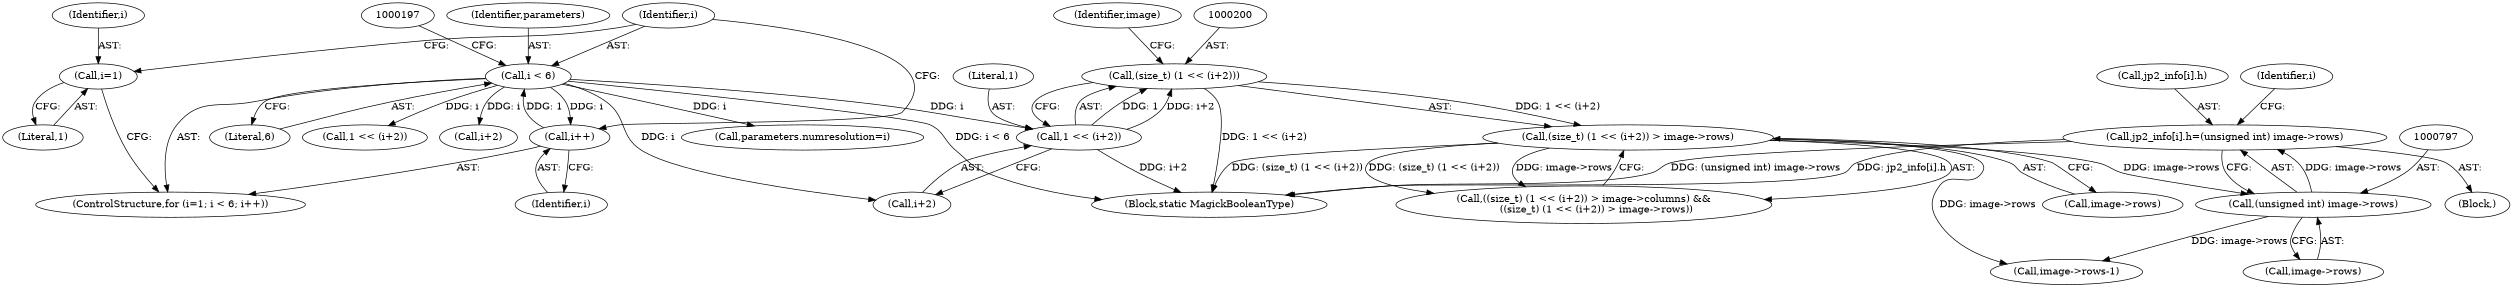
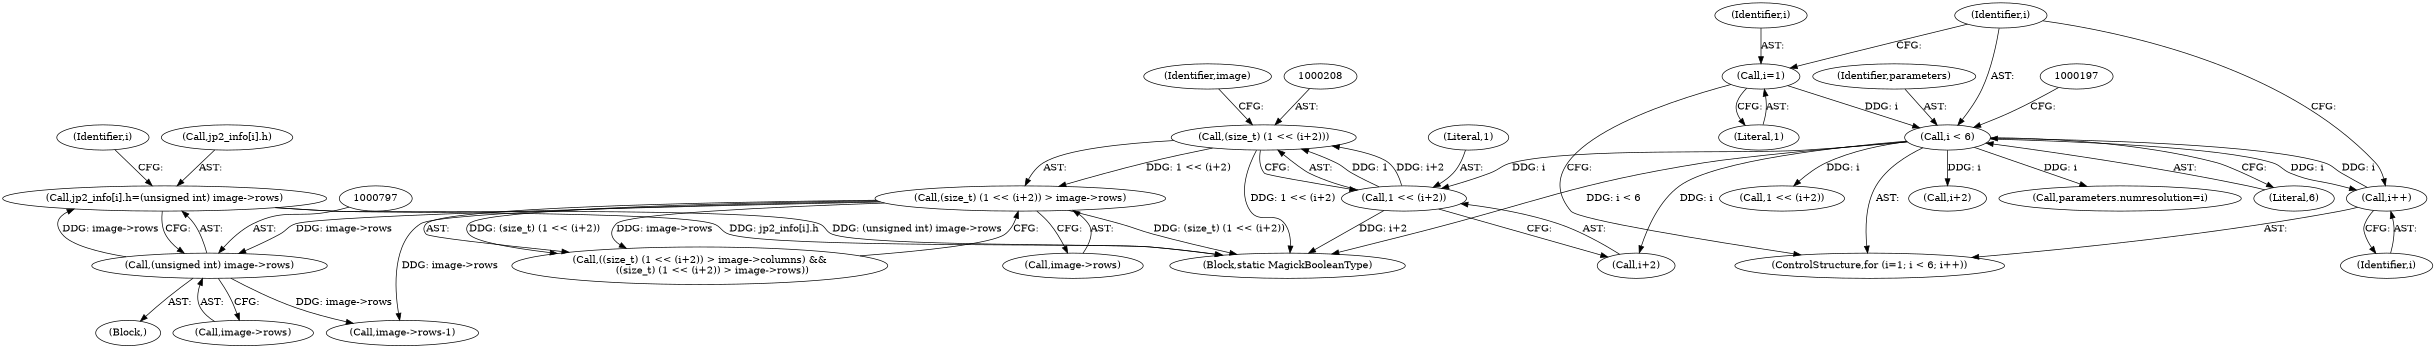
node "1000200": label "1000200" -> "1000208"
edge "(Call,i=1)" -> "(Call,i < 6)": added, label "DDG: i"
edge "(Call,i++)" -> "(Call,i < 6)": label "DDG: 1" -> "DDG: i"
edge "(Call,jp2_info[i].h=(unsigned int) image->rows)" -> "(Block,)": now "(Call,(unsigned int) image->rows)" -> "(Block,)"
